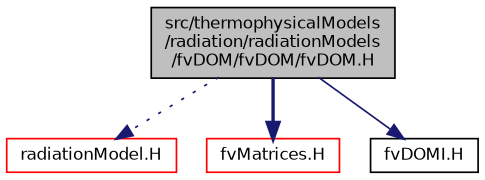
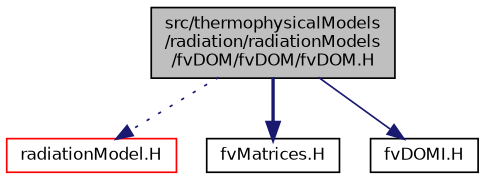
node "fvMatrices.H": color red -> black
